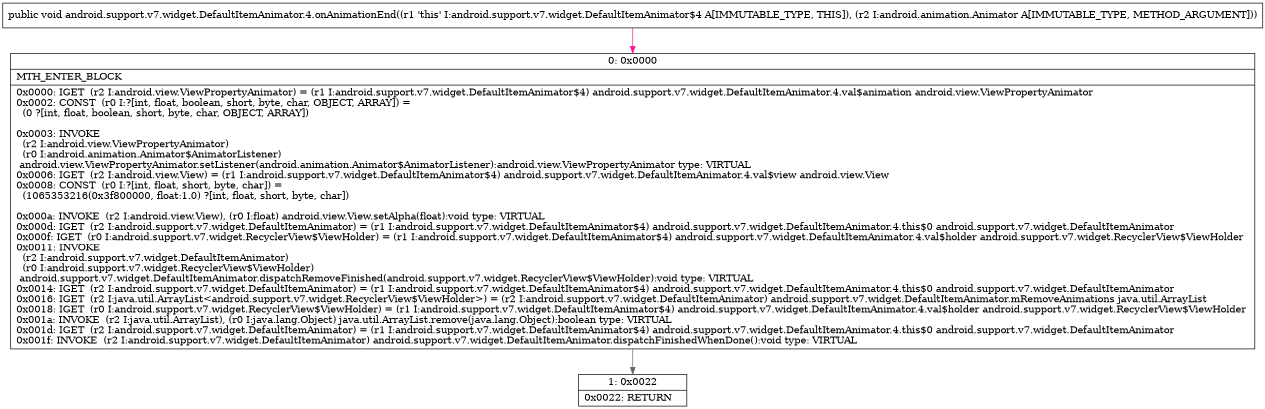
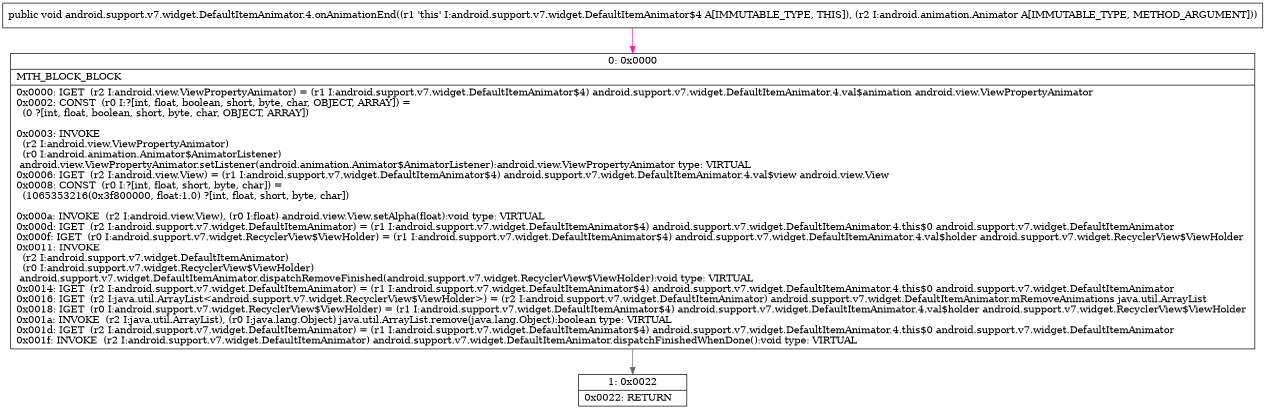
node "0: 0x0000": text "MTH_ENTER_BLOCK" -> "MTH_BLOCK_BLOCK"
